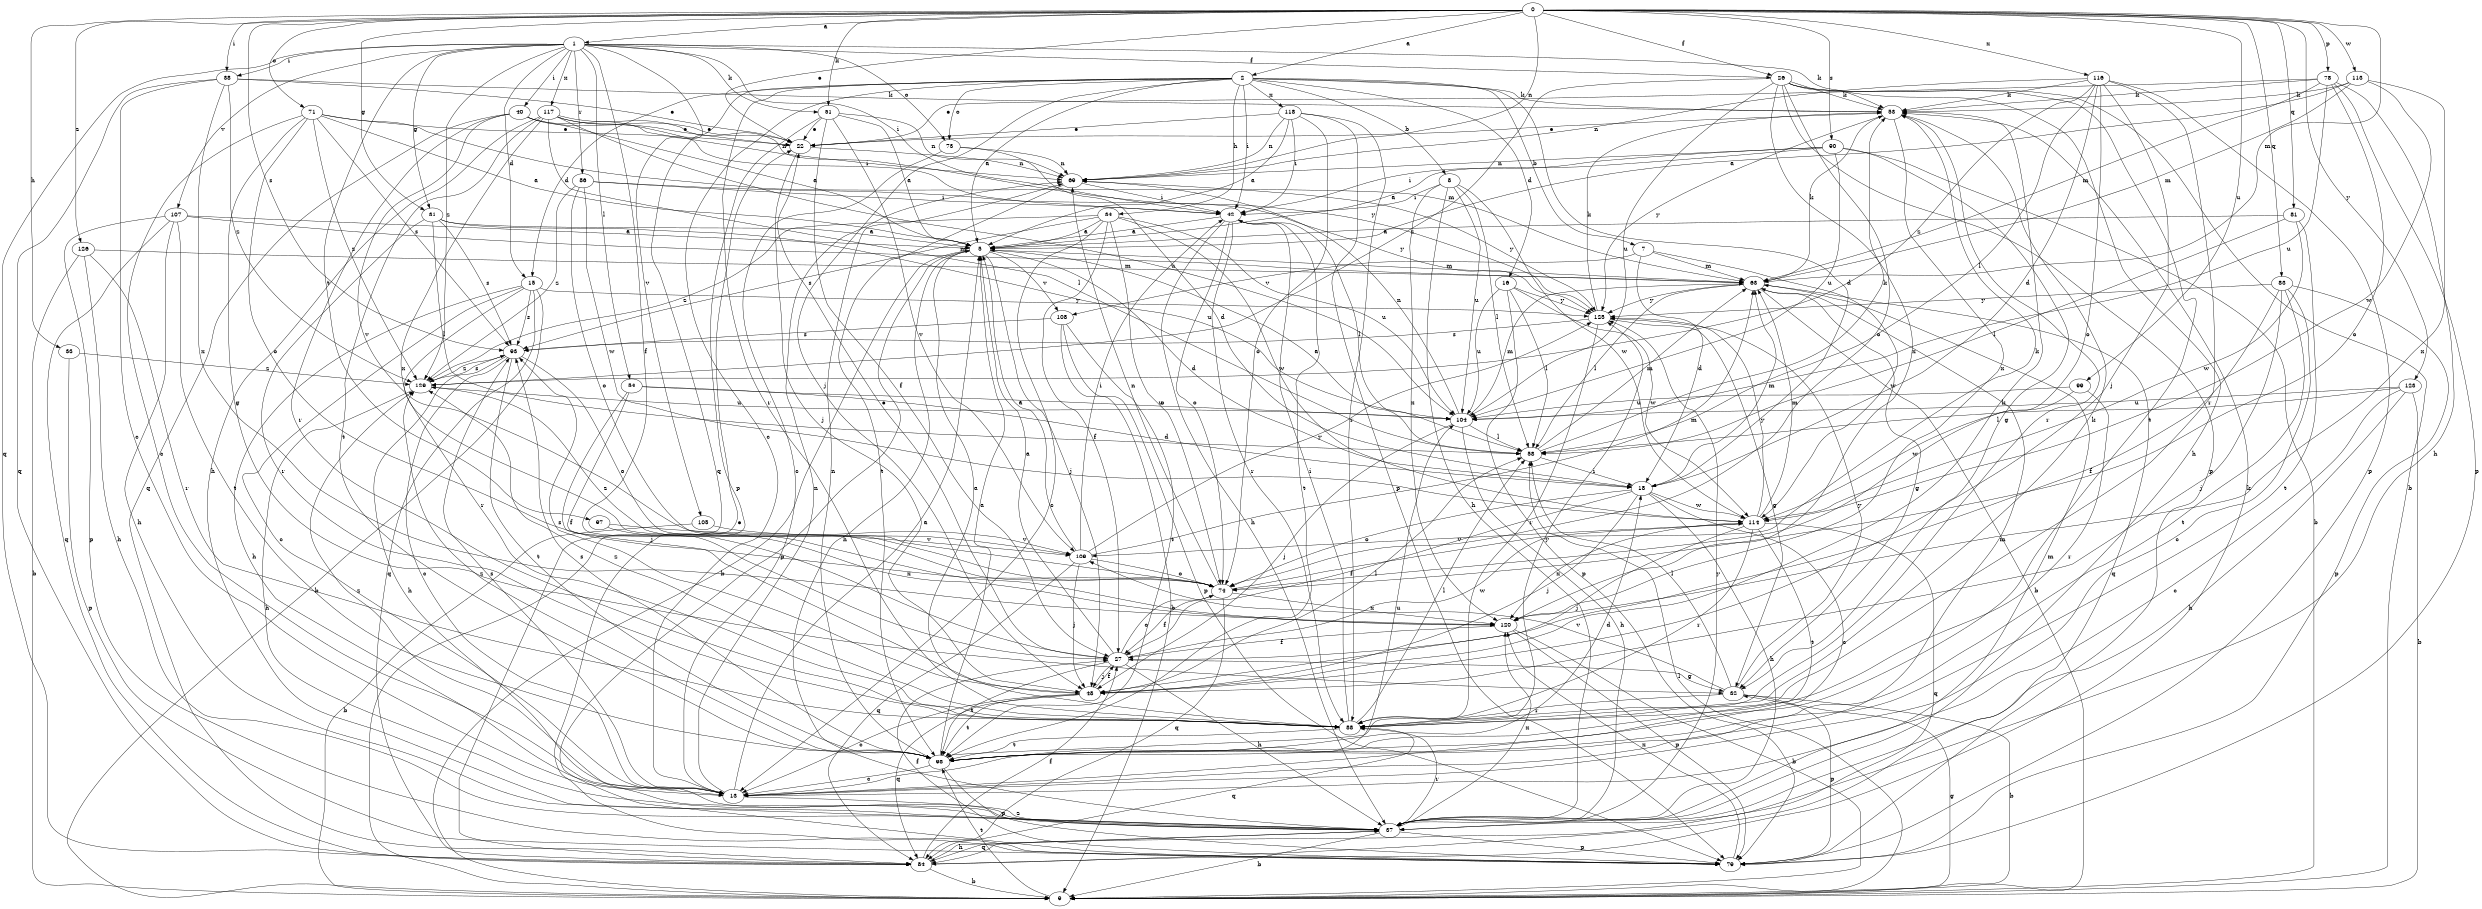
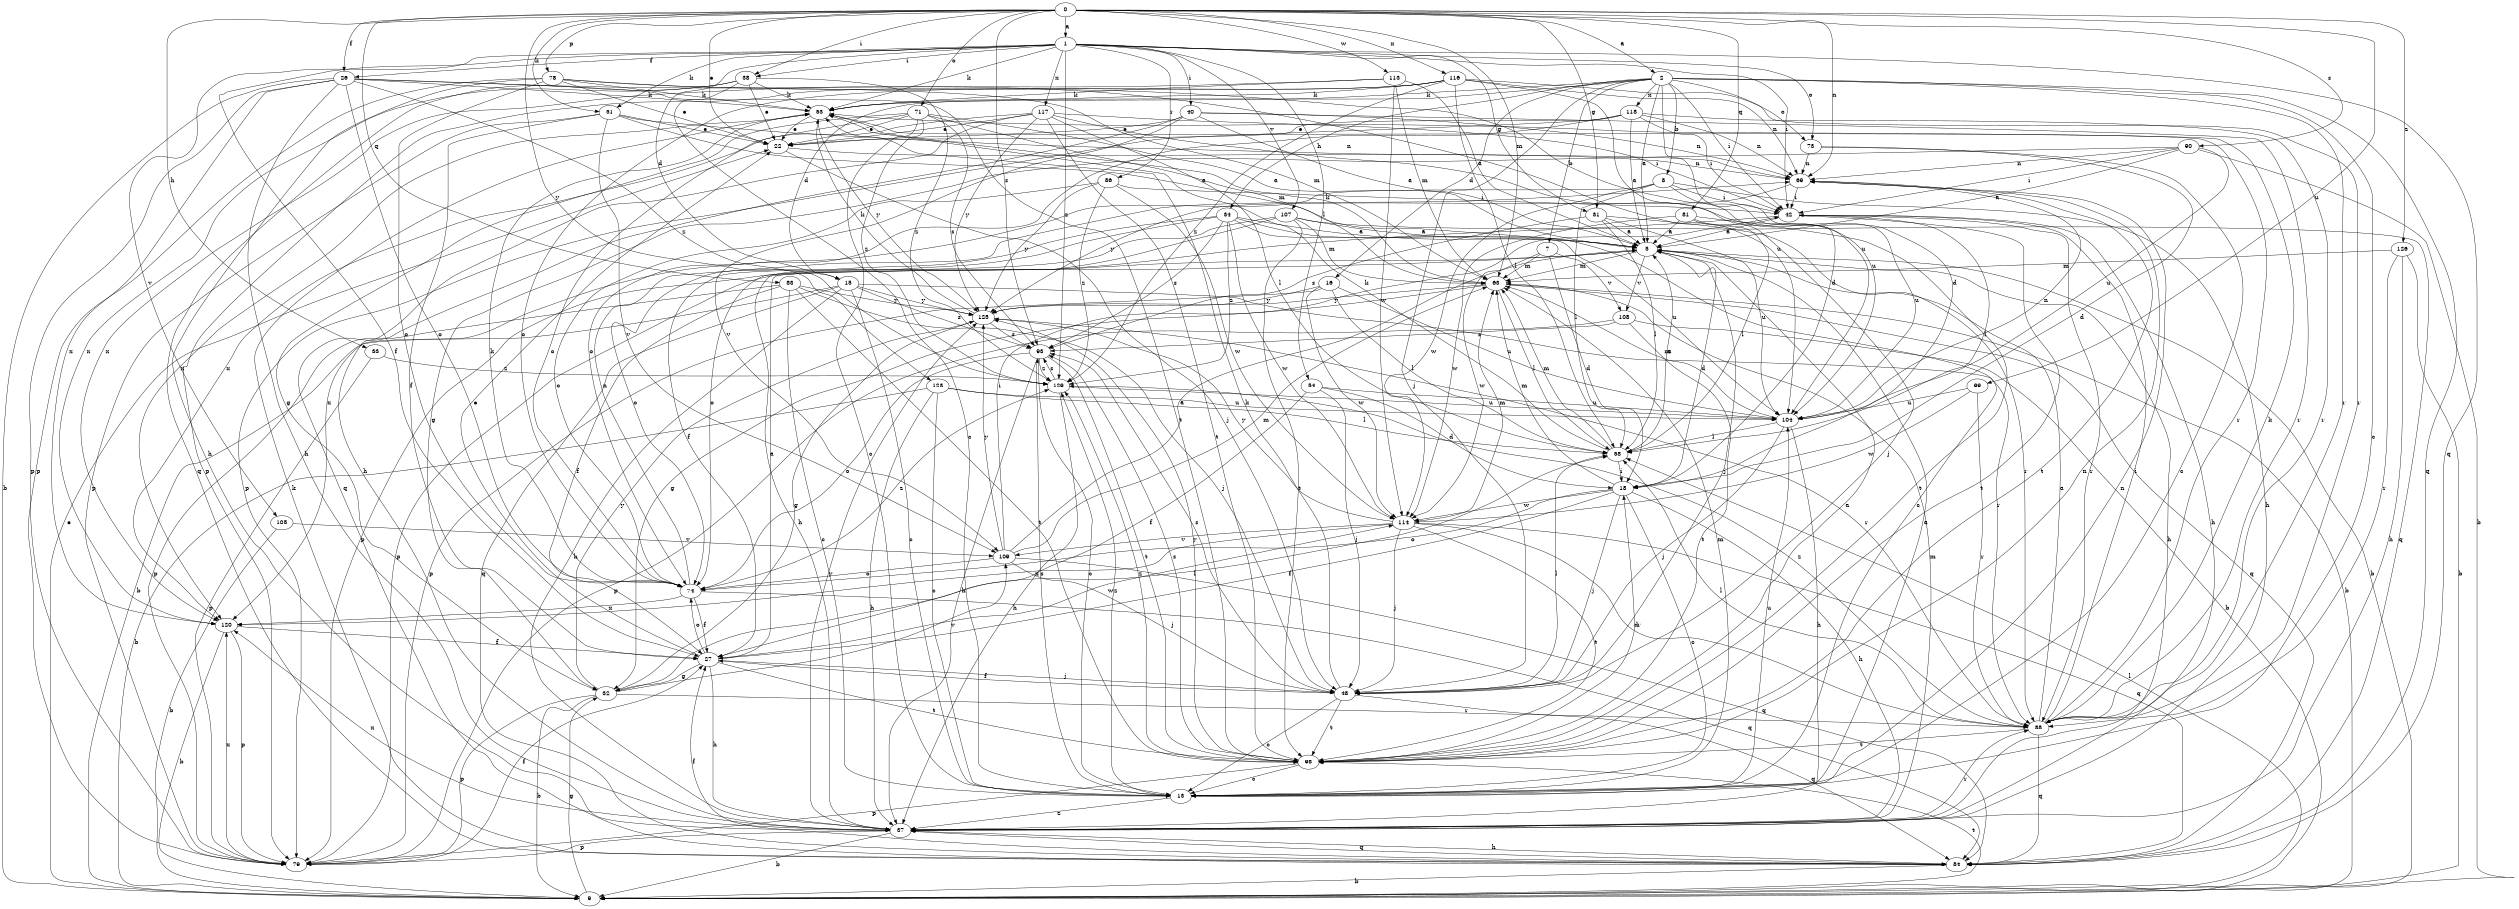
node "97": removed
edge "116" -> "48": now "81" -> "48"
